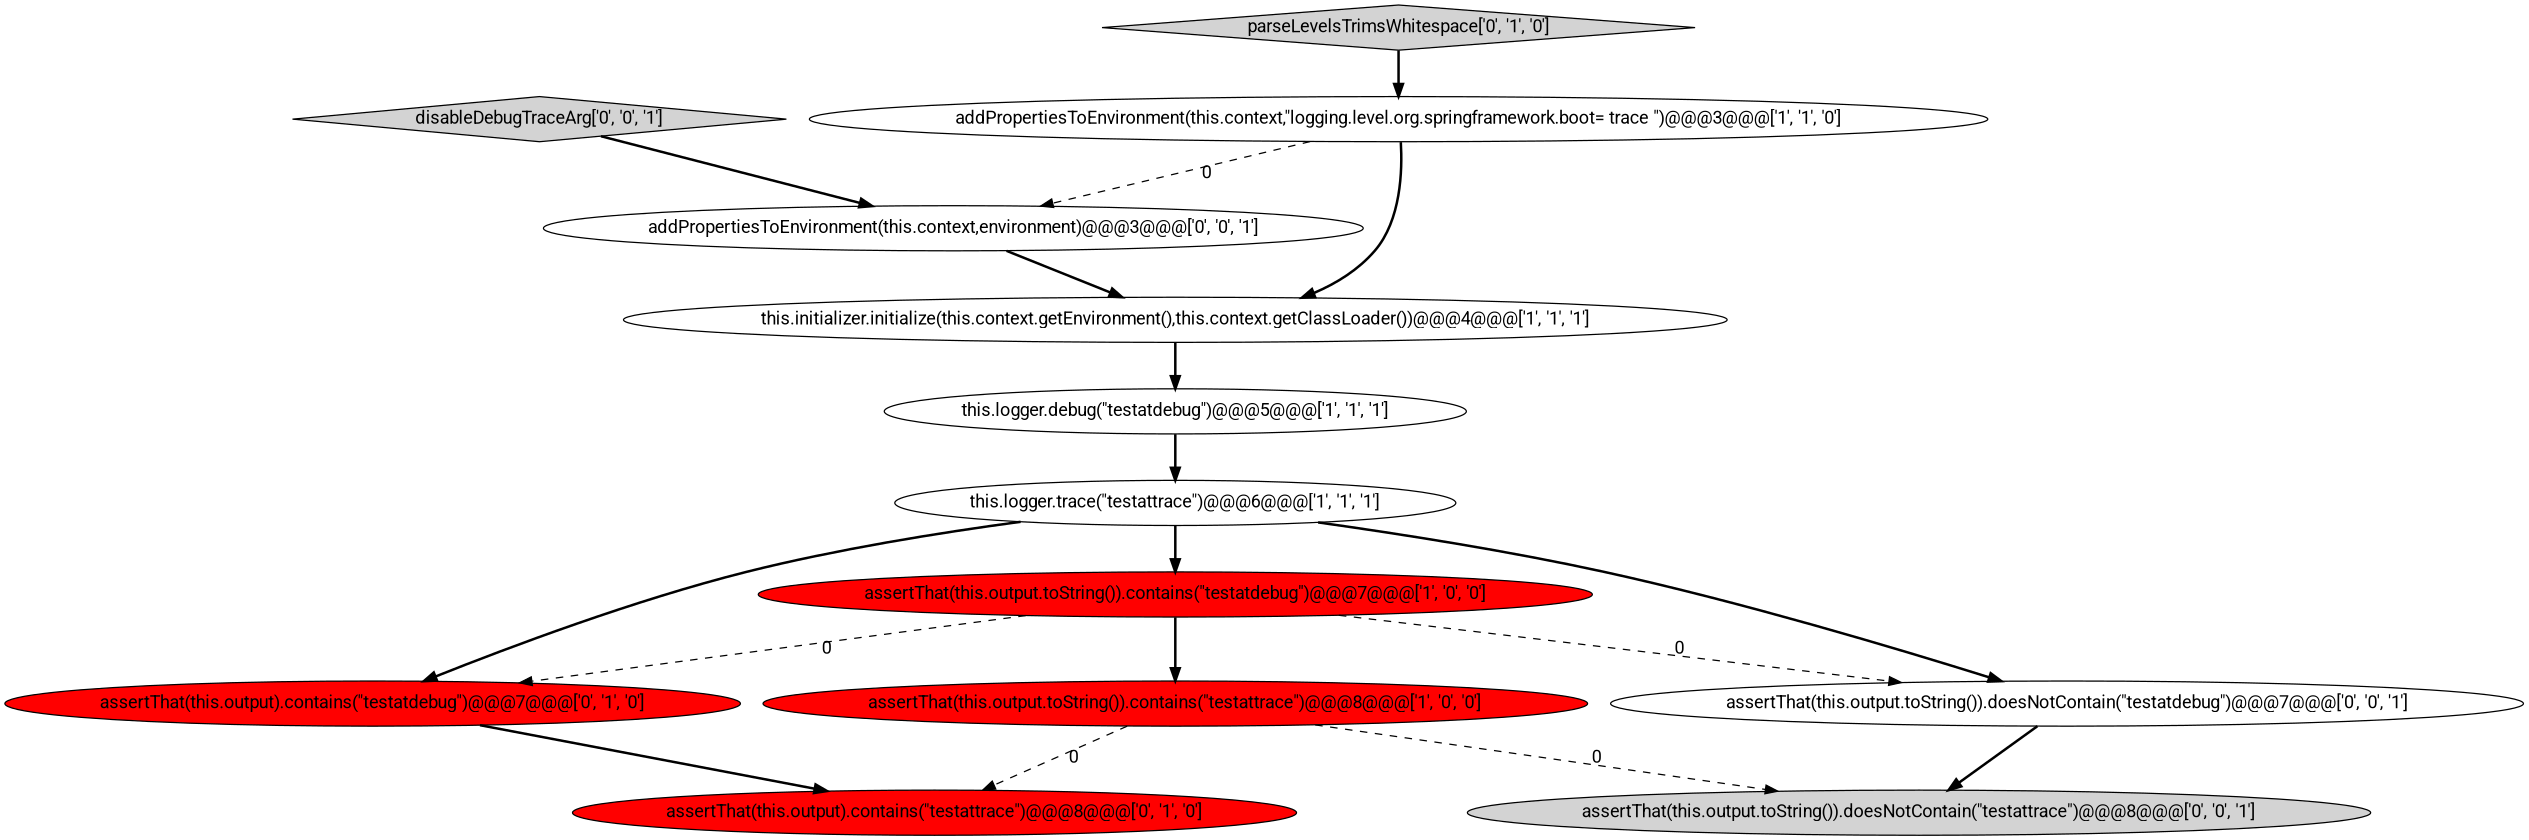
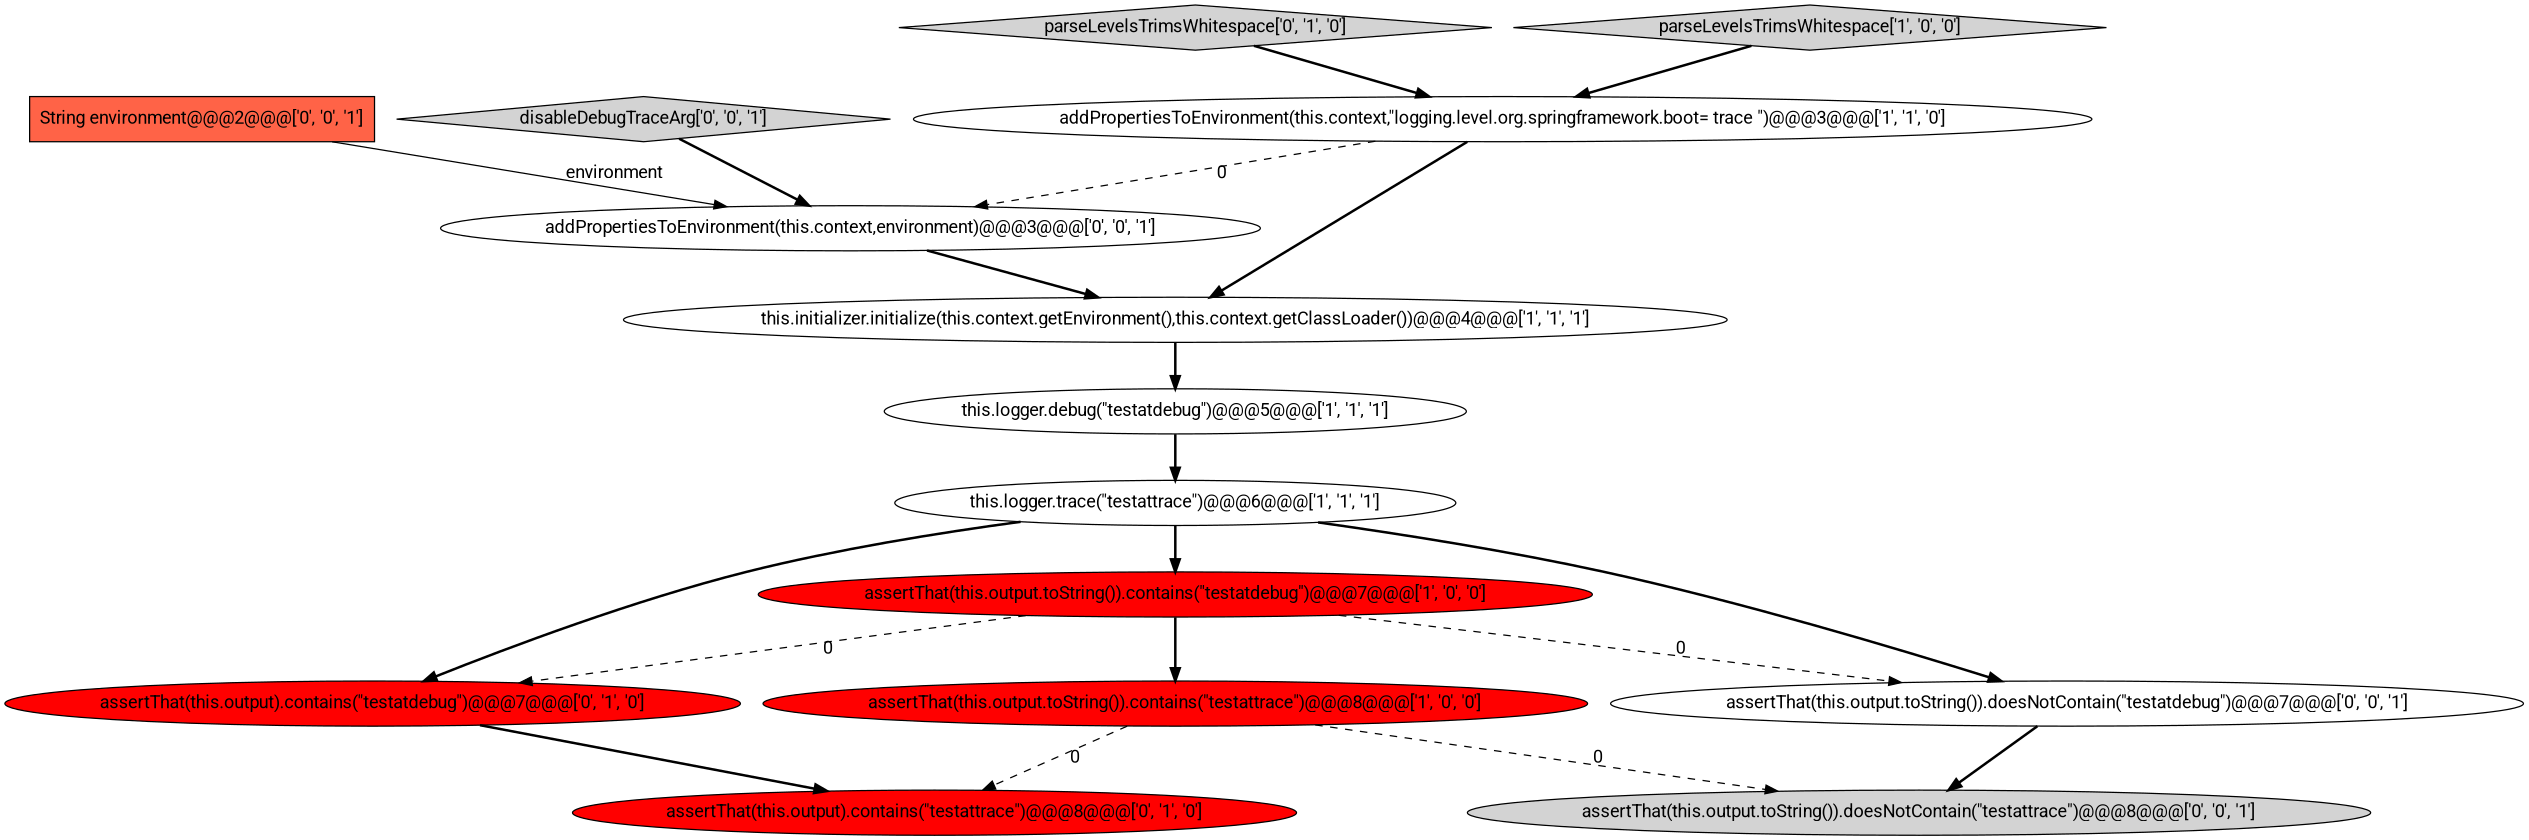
node "parseLevelsTrimsWhitespace['1', '0', '0']": added
node "String environment@@@2@@@['0', '0', '1']": added
